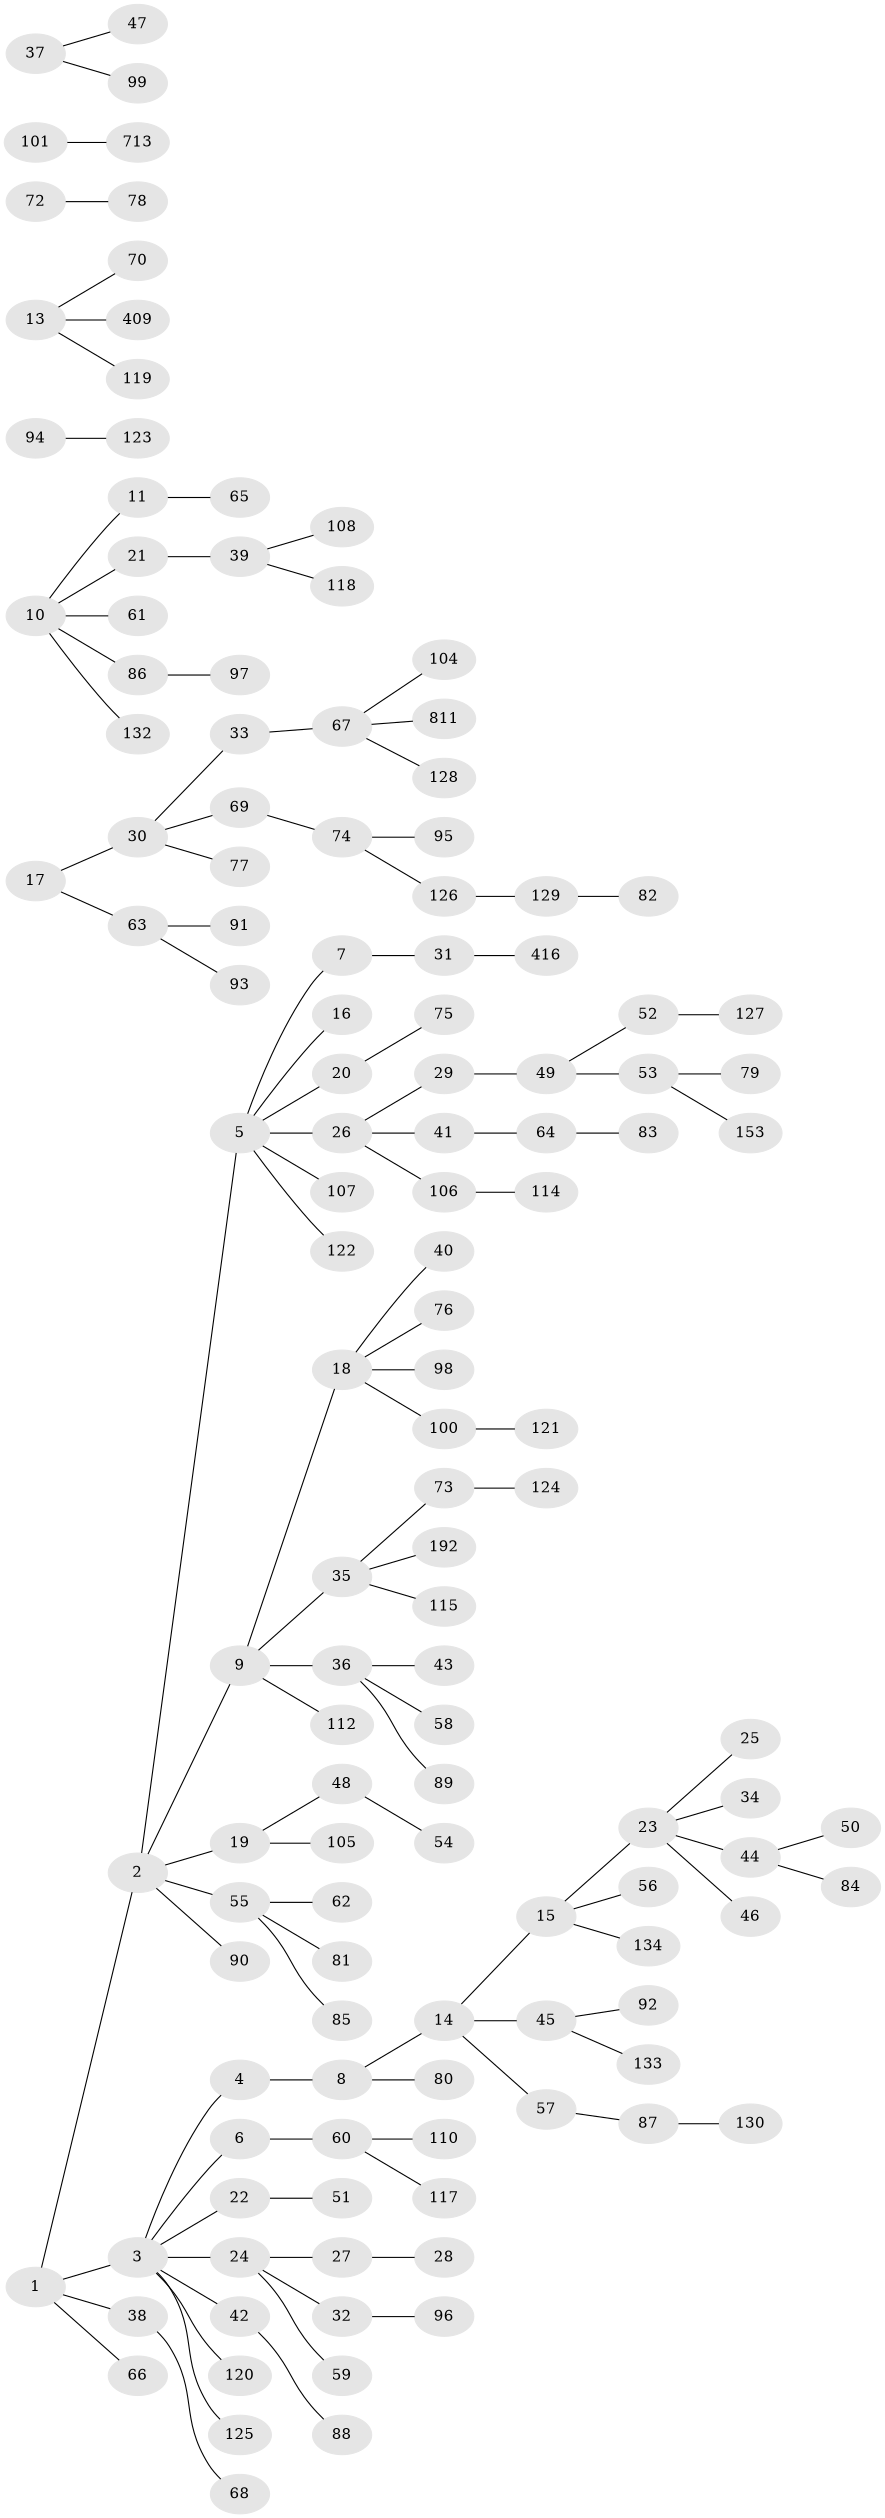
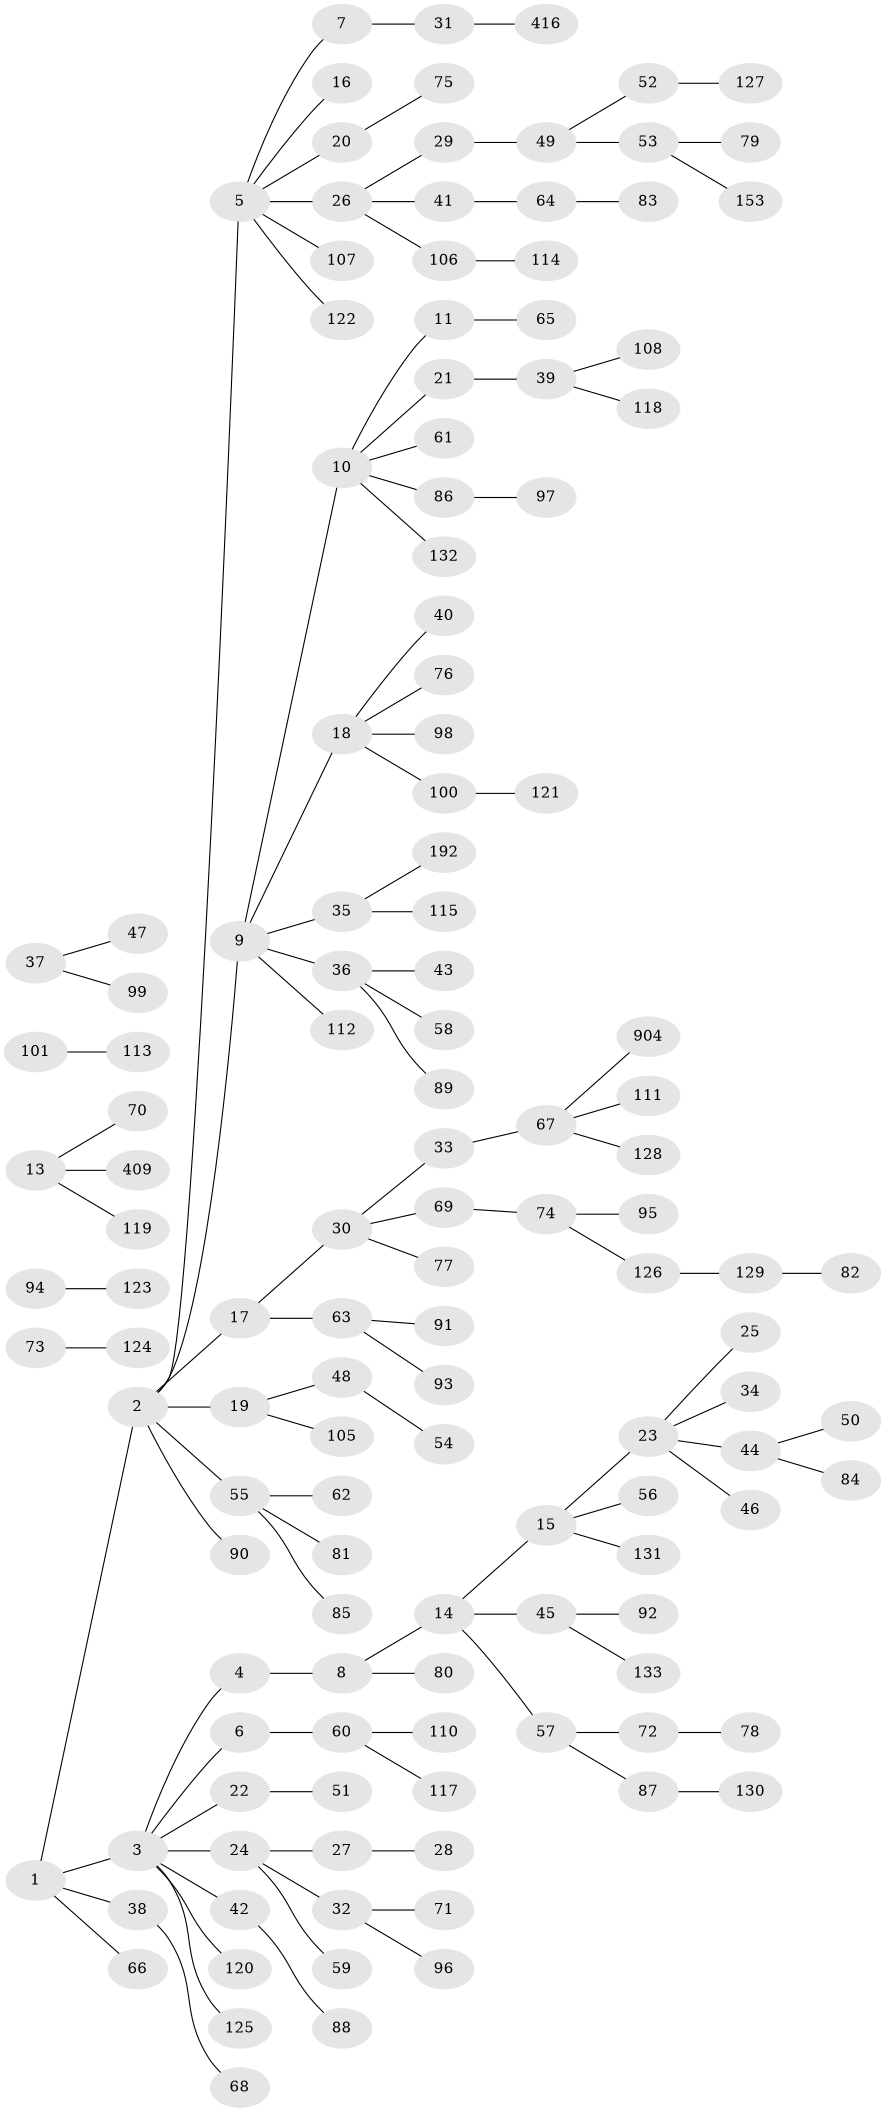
node "713": label "713" -> "113"
node "104": label "104" -> "904"
edge "10" -- "9": added
node "811": label "811" -> "111"
edge "17" -- "2": added
edge "73" -- "35": removed
edge "57" -- "72": added
node "71": added
node "134": label "134" -> "131"
